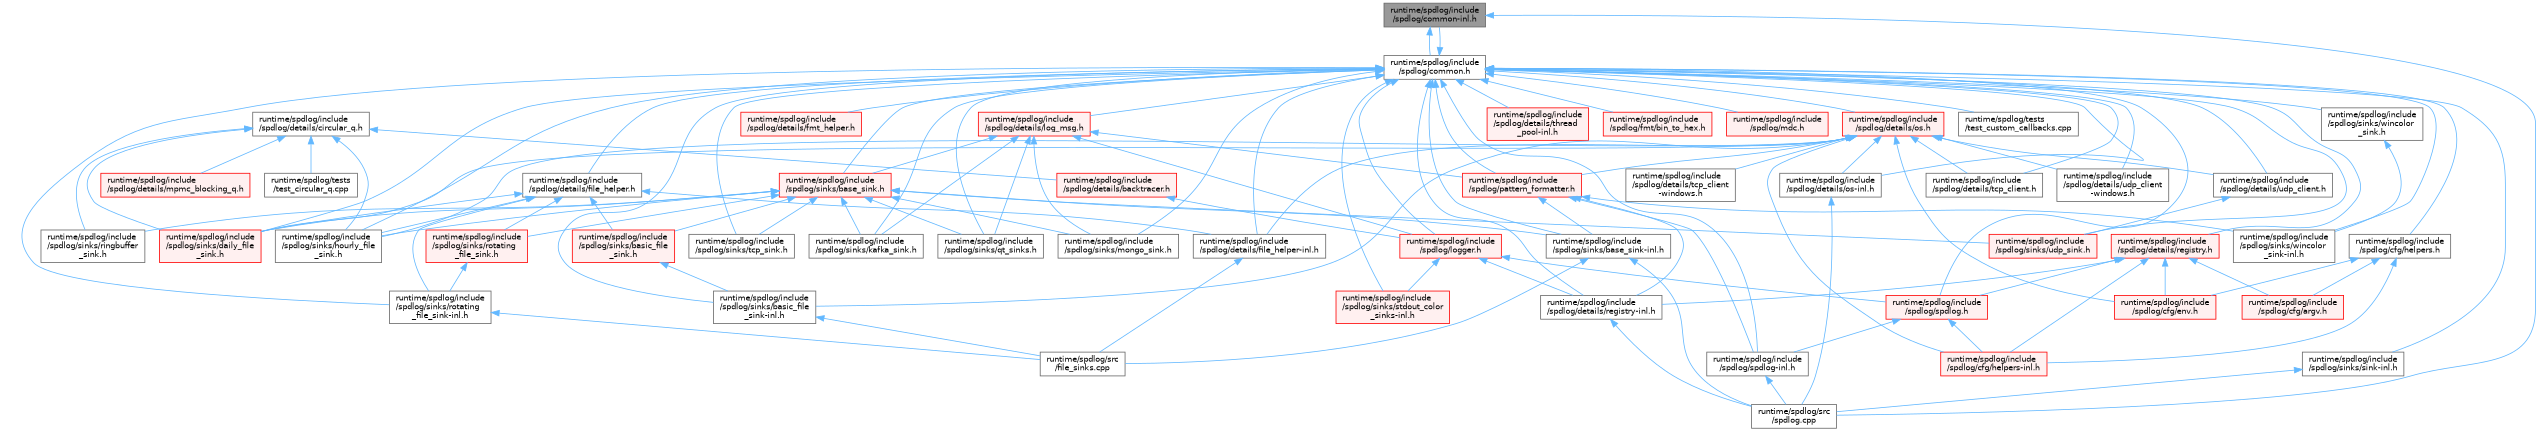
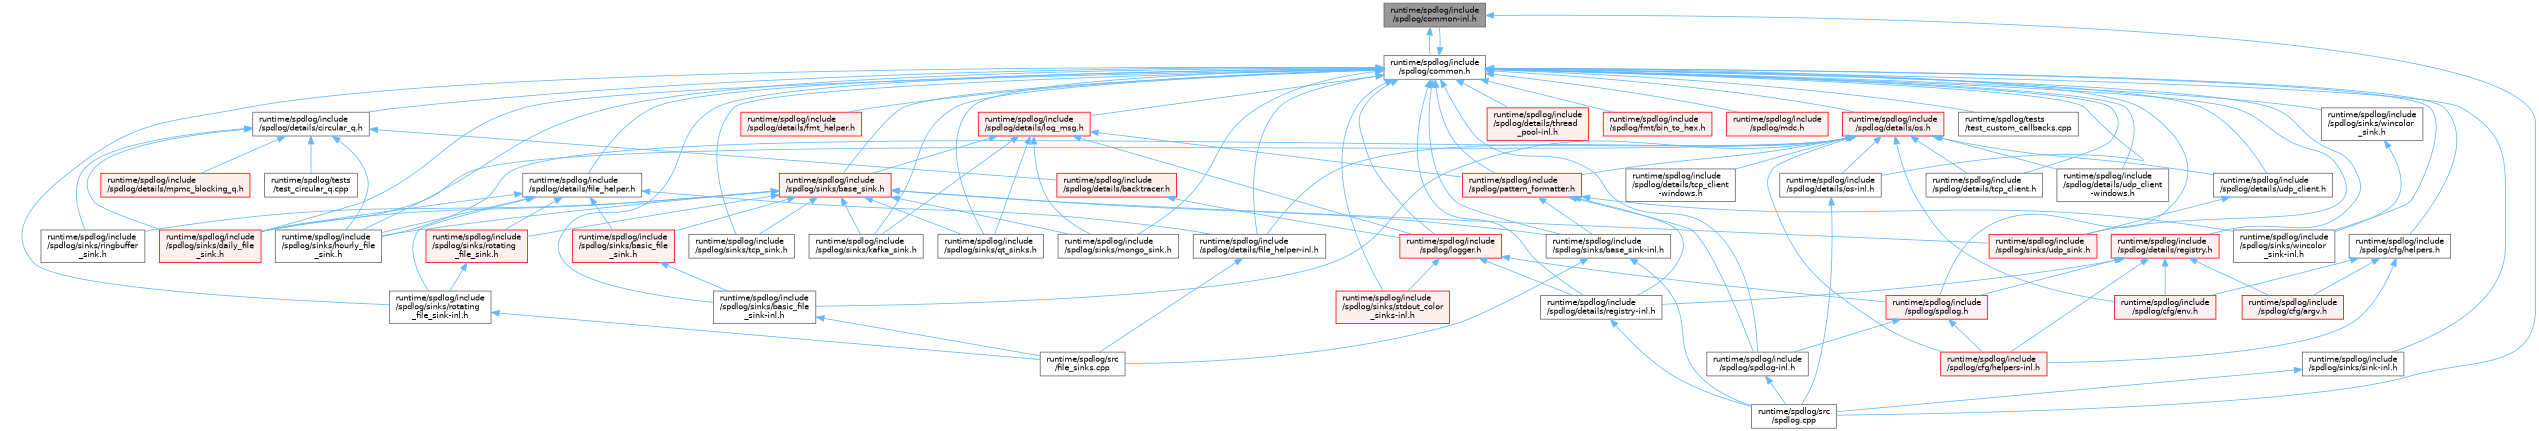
edge "runtime/spdlog/include /spdlog/details/circular_q.h" -> "runtime/spdlog/include /spdlog/common.h": added
